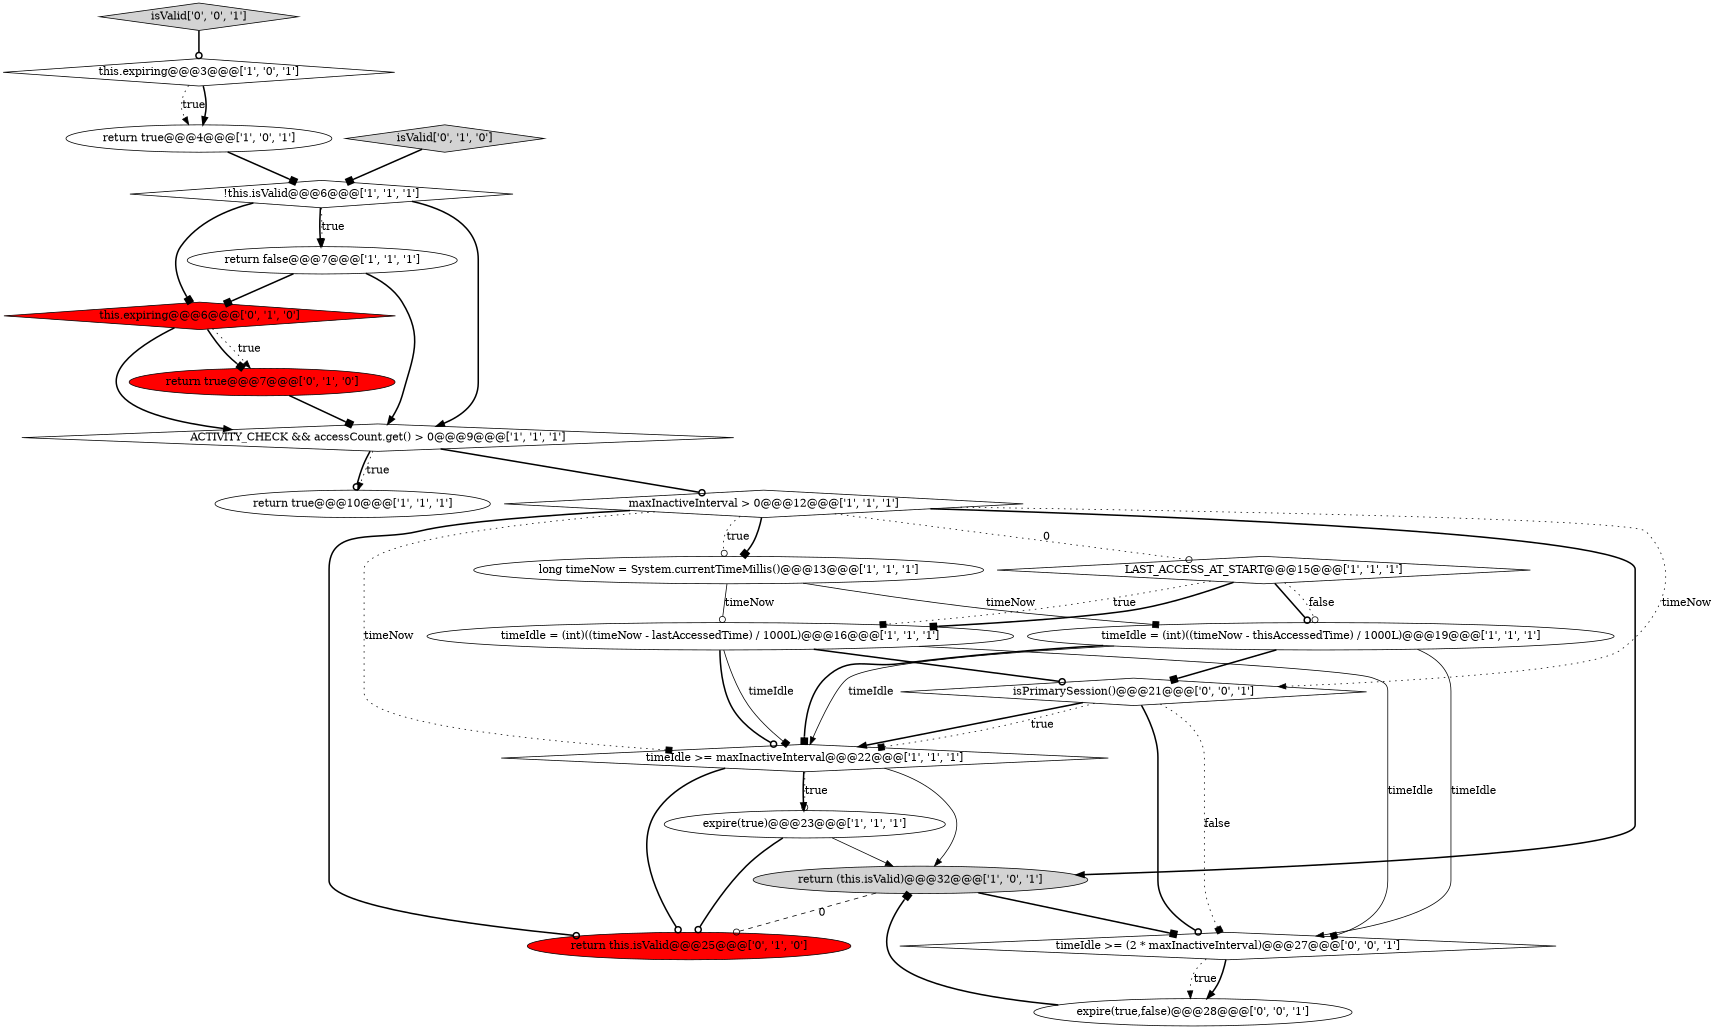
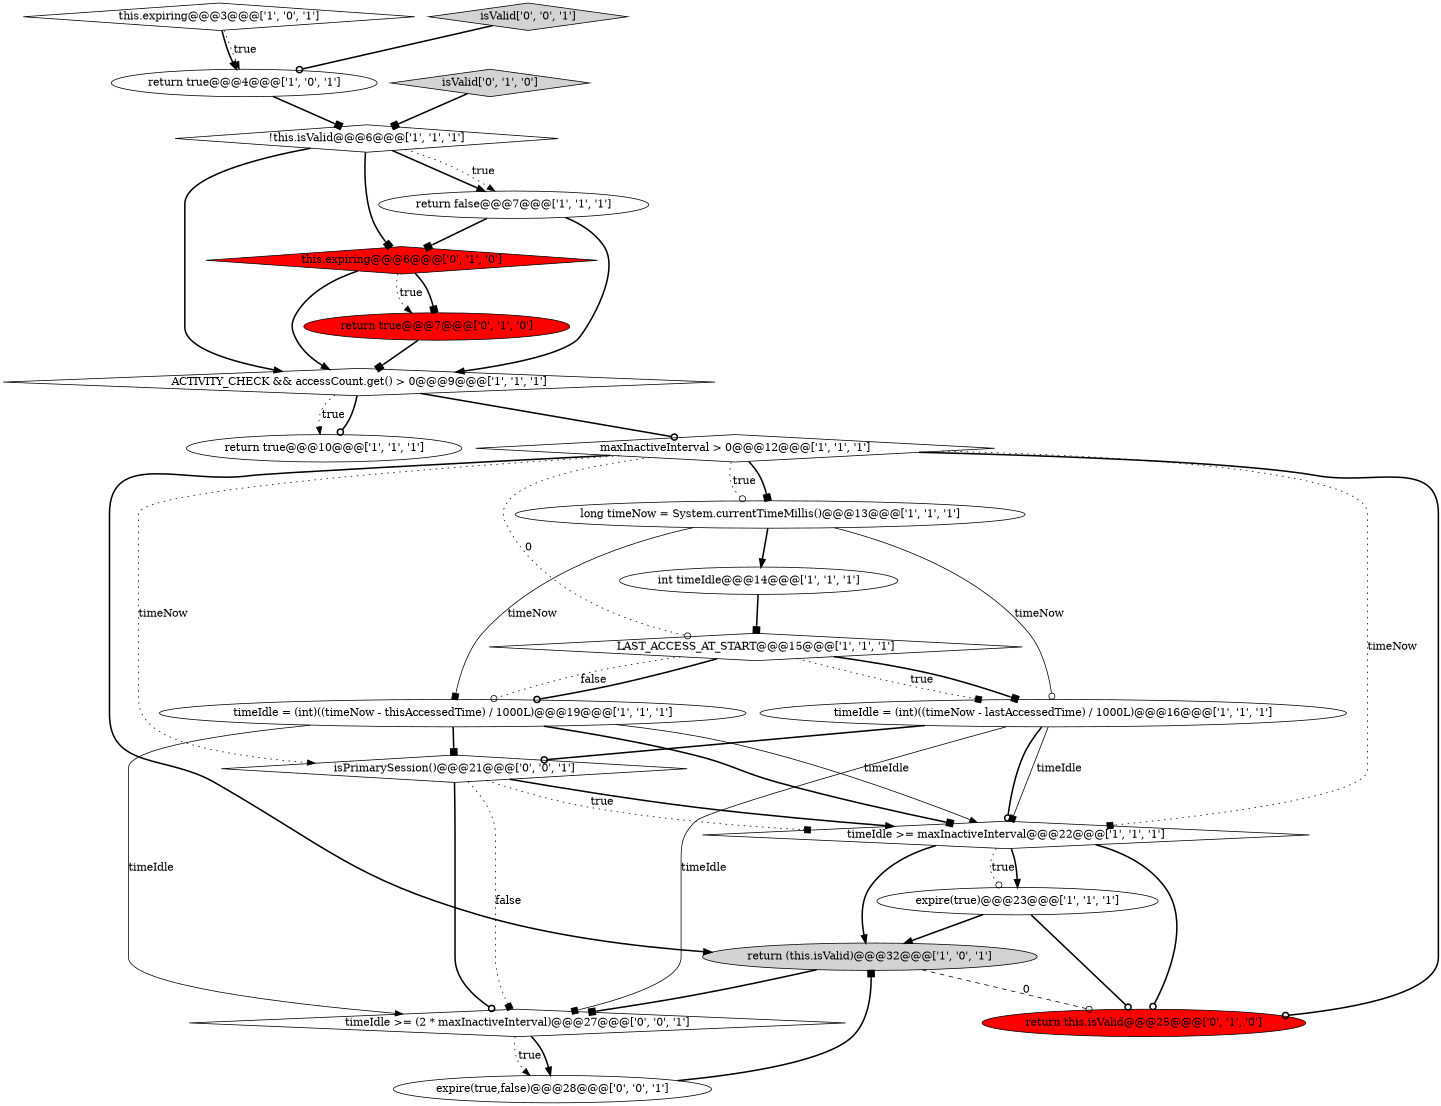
edge "isValid['0', '0', '1']" -> "this.expiring@@@3@@@['1', '0', '1']": now "isValid['0', '0', '1']" -> "return true@@@4@@@['1', '0', '1']"
node "int timeIdle@@@14@@@['1', '1', '1']": added
edge "timeIdle >= maxInactiveInterval@@@22@@@['1', '1', '1']" -> "return (this.isValid)@@@32@@@['1', '0', '1']": style solid -> bold
edge "expire(true)@@@23@@@['1', '1', '1']" -> "return (this.isValid)@@@32@@@['1', '0', '1']": style solid -> bold
